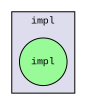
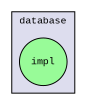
cluster "impl": label "impl" -> "database"
